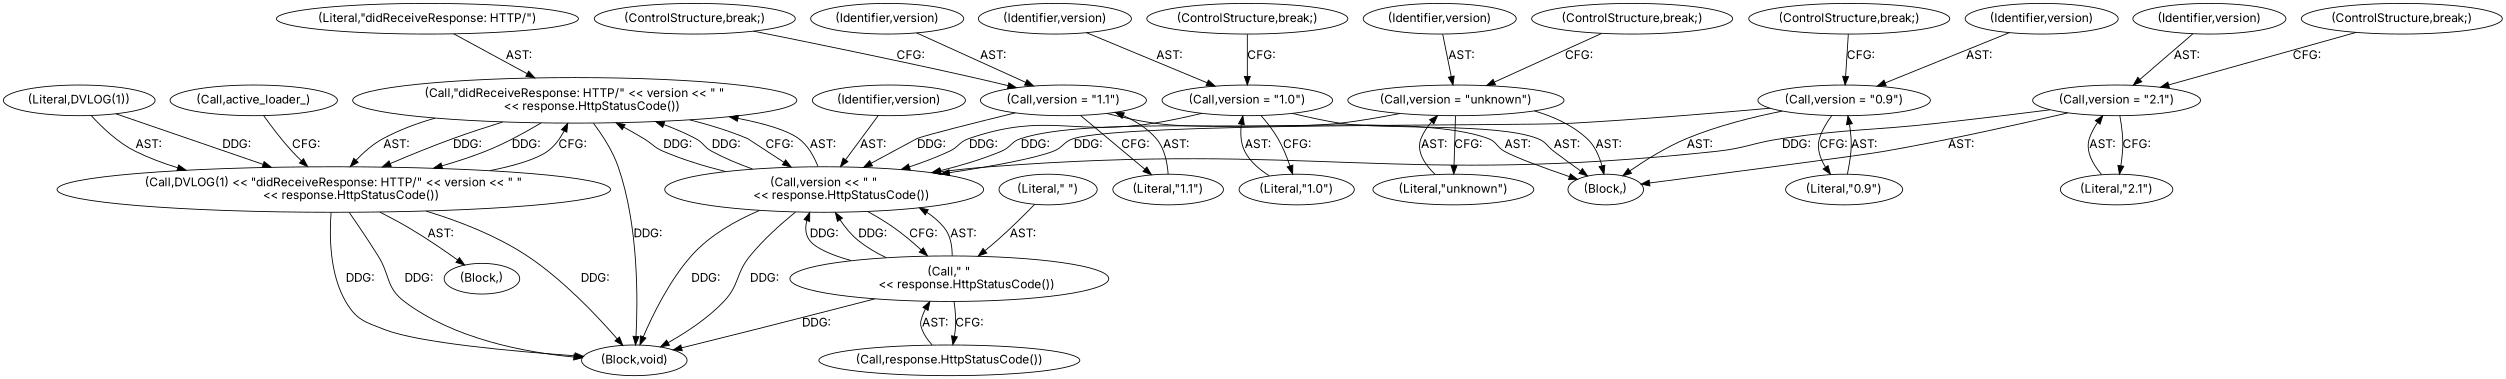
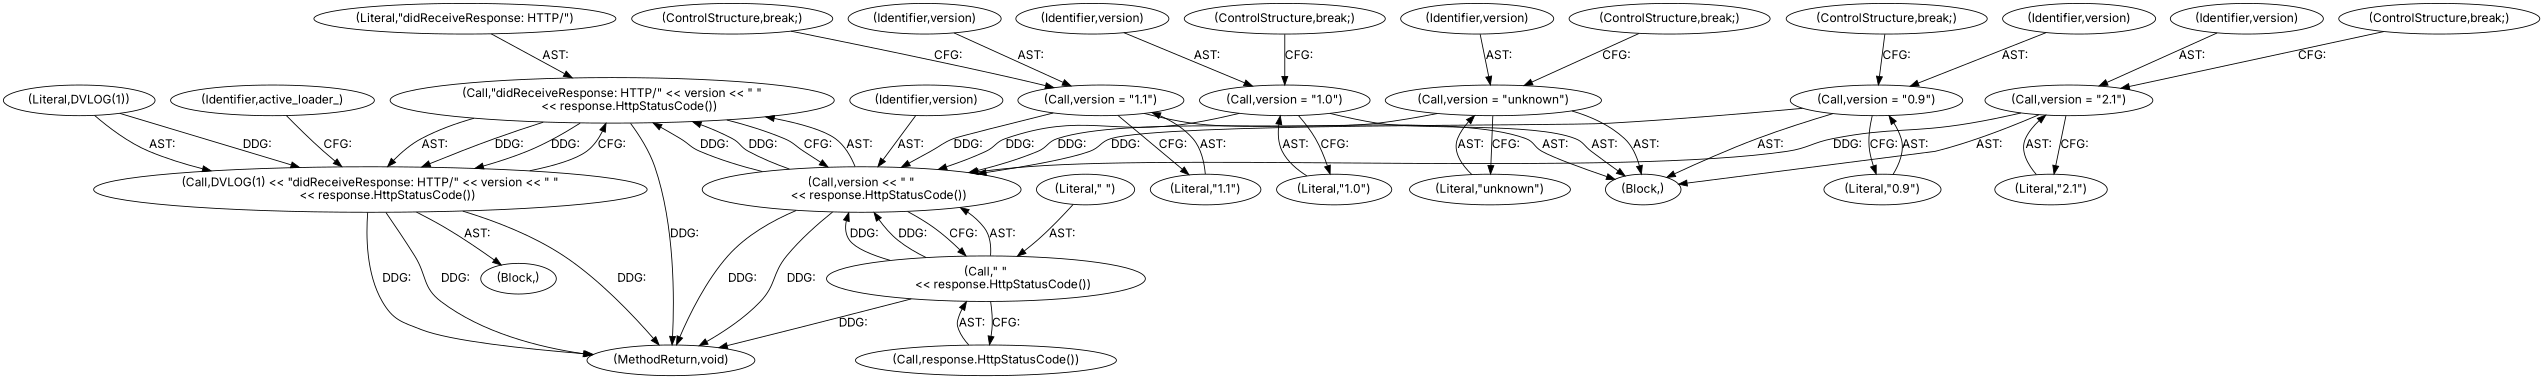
node "(Call,active_loader_)": label "(Call,active_loader_)" -> "(Identifier,active_loader_)"
node "(Block,void)": label "(Block,void)" -> "(MethodReturn,void)"
